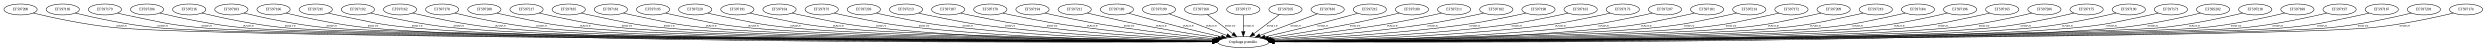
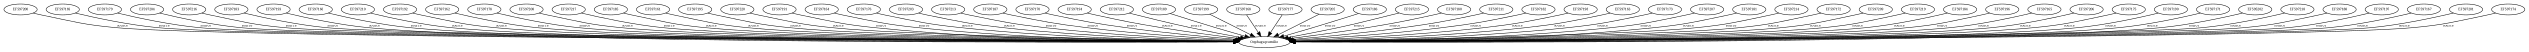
node "EF597193": added
